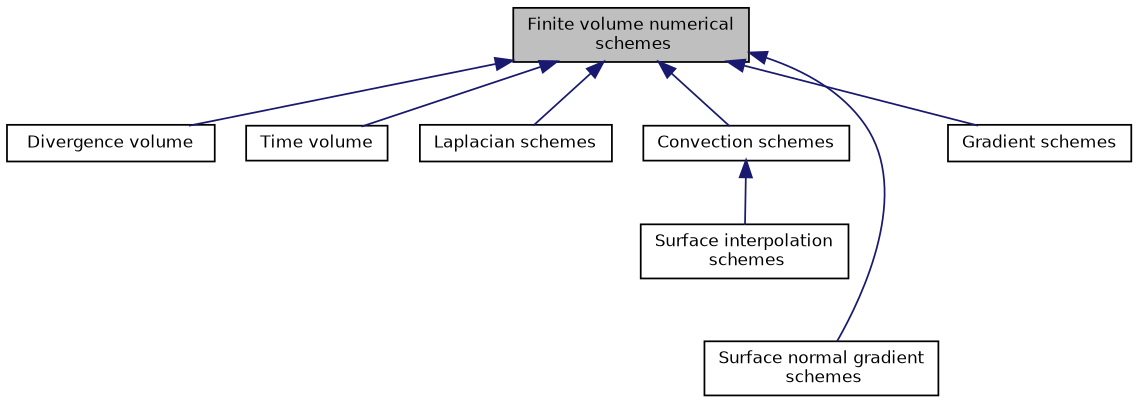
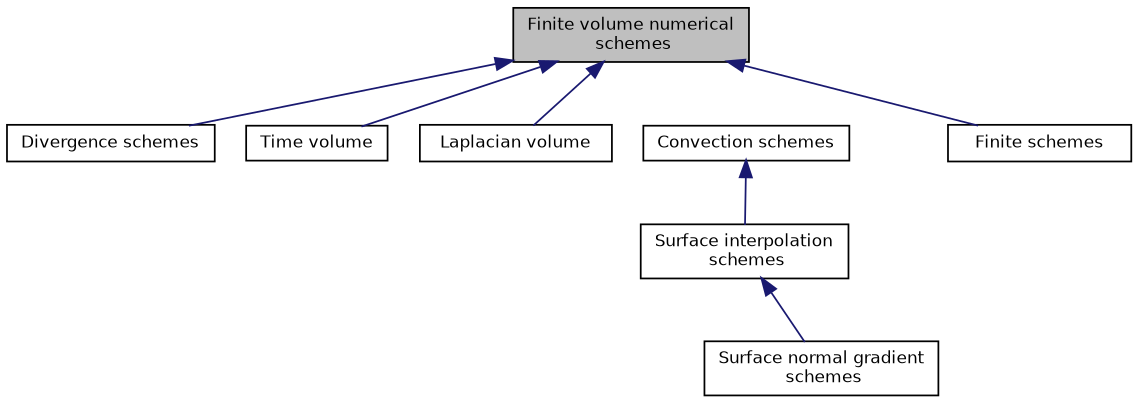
edge "Convection schemes" -> "Finite volume numerical schemes": removed
node "Divergence volume": label "Divergence volume" -> "Divergence schemes"
node "Laplacian schemes": label "Laplacian schemes" -> "Laplacian volume"
node "Gradient schemes": label "Gradient schemes" -> "Finite schemes"
edge "Surface normal gradient schemes" -> "Finite volume numerical schemes": now "Surface normal gradient schemes" -> "Surface interpolation schemes"
